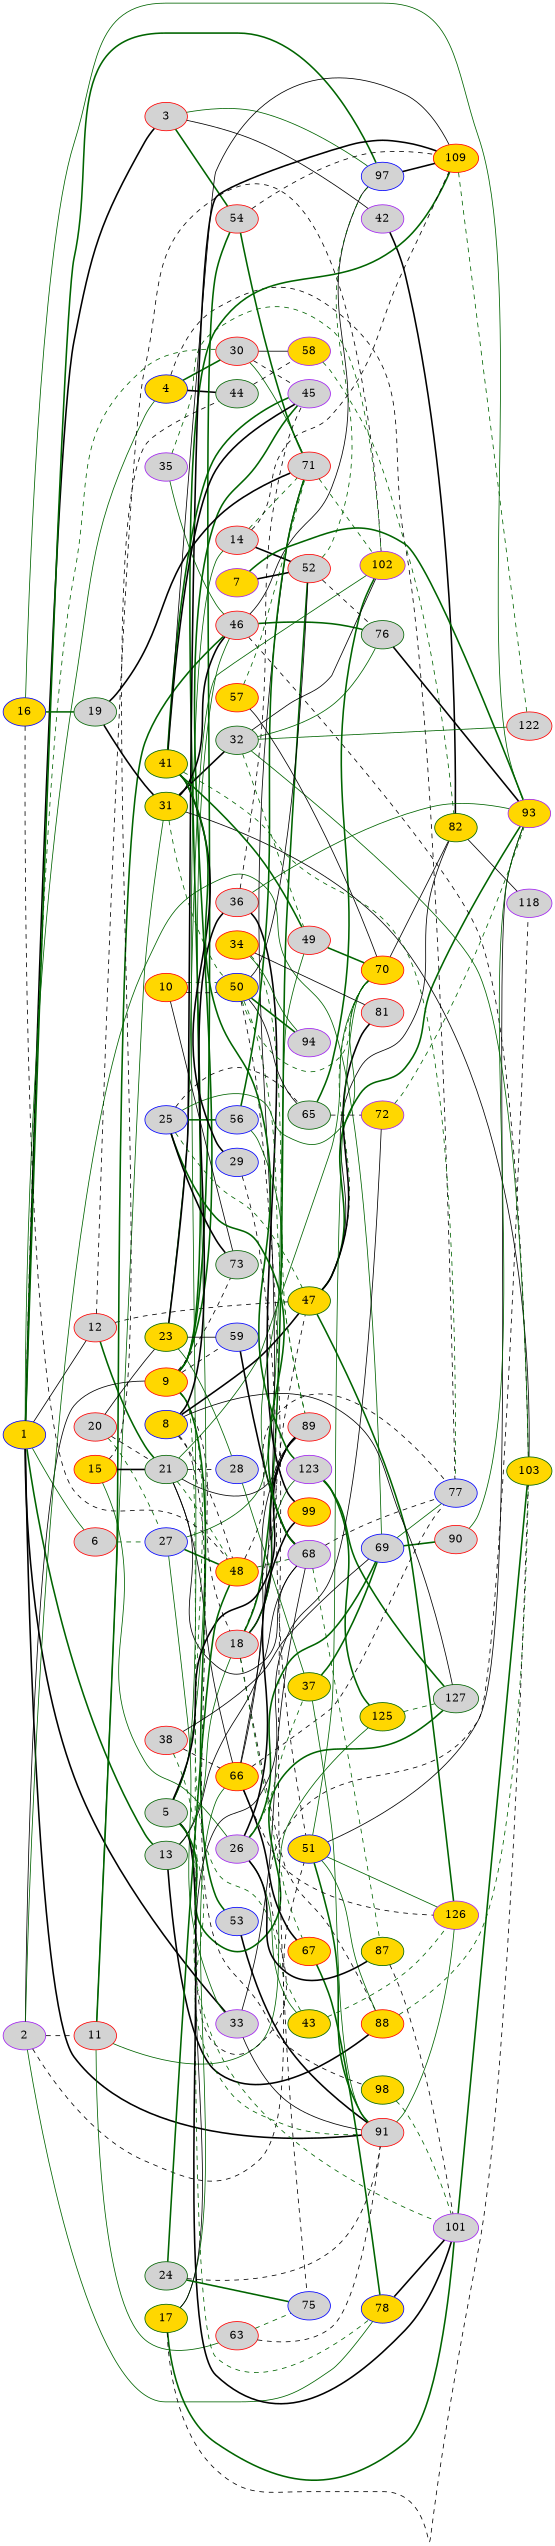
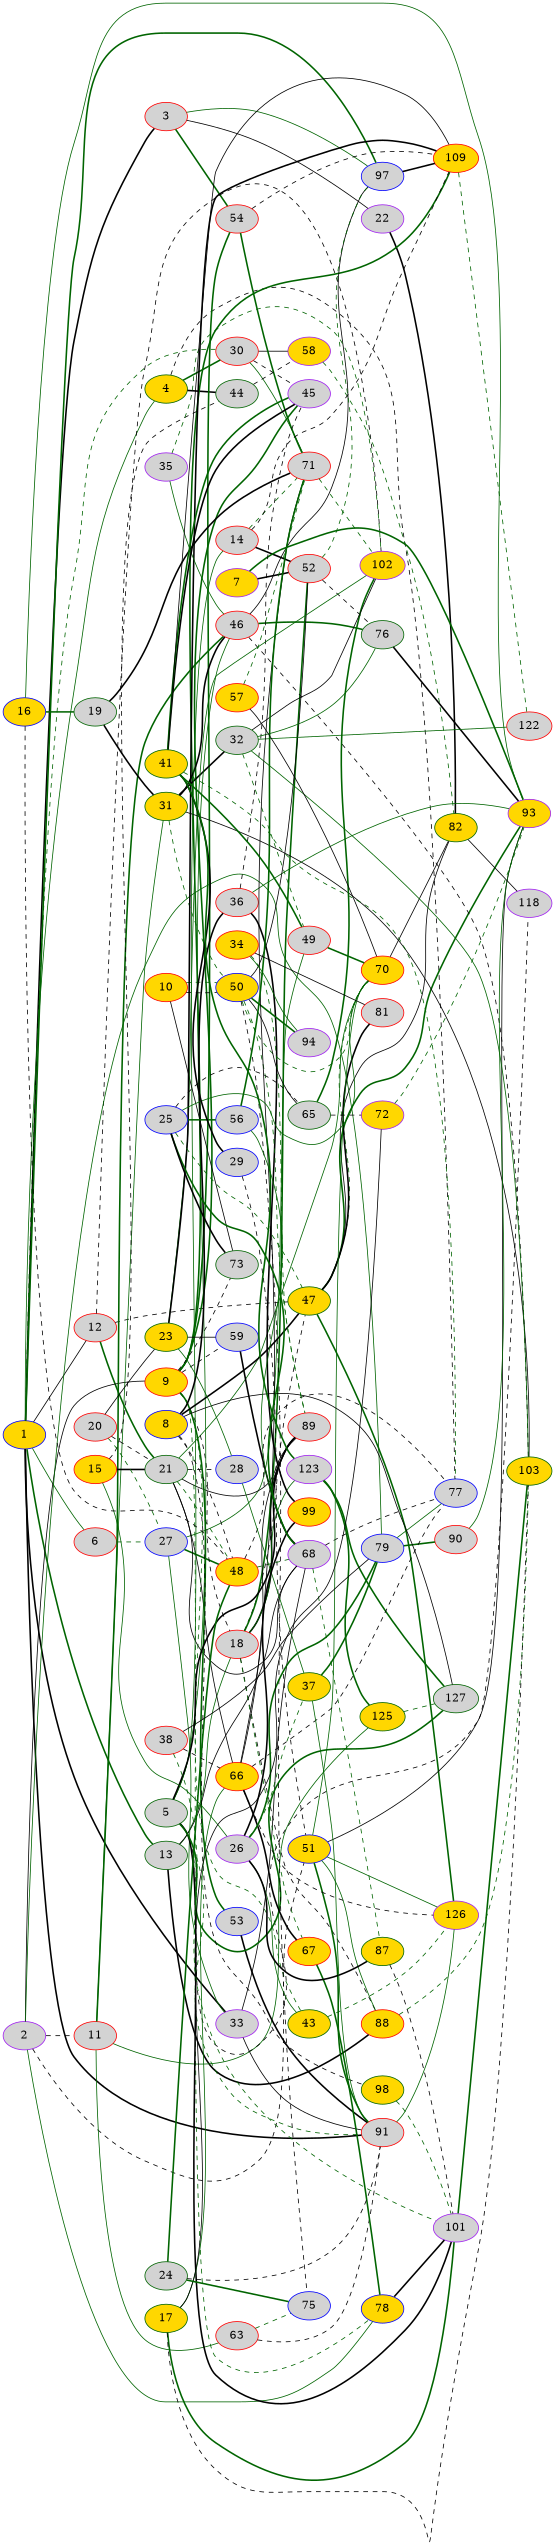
node "42": label "42" -> "22"
node "4": color blue -> darkgreen
node "69": label "69" -> "79"
